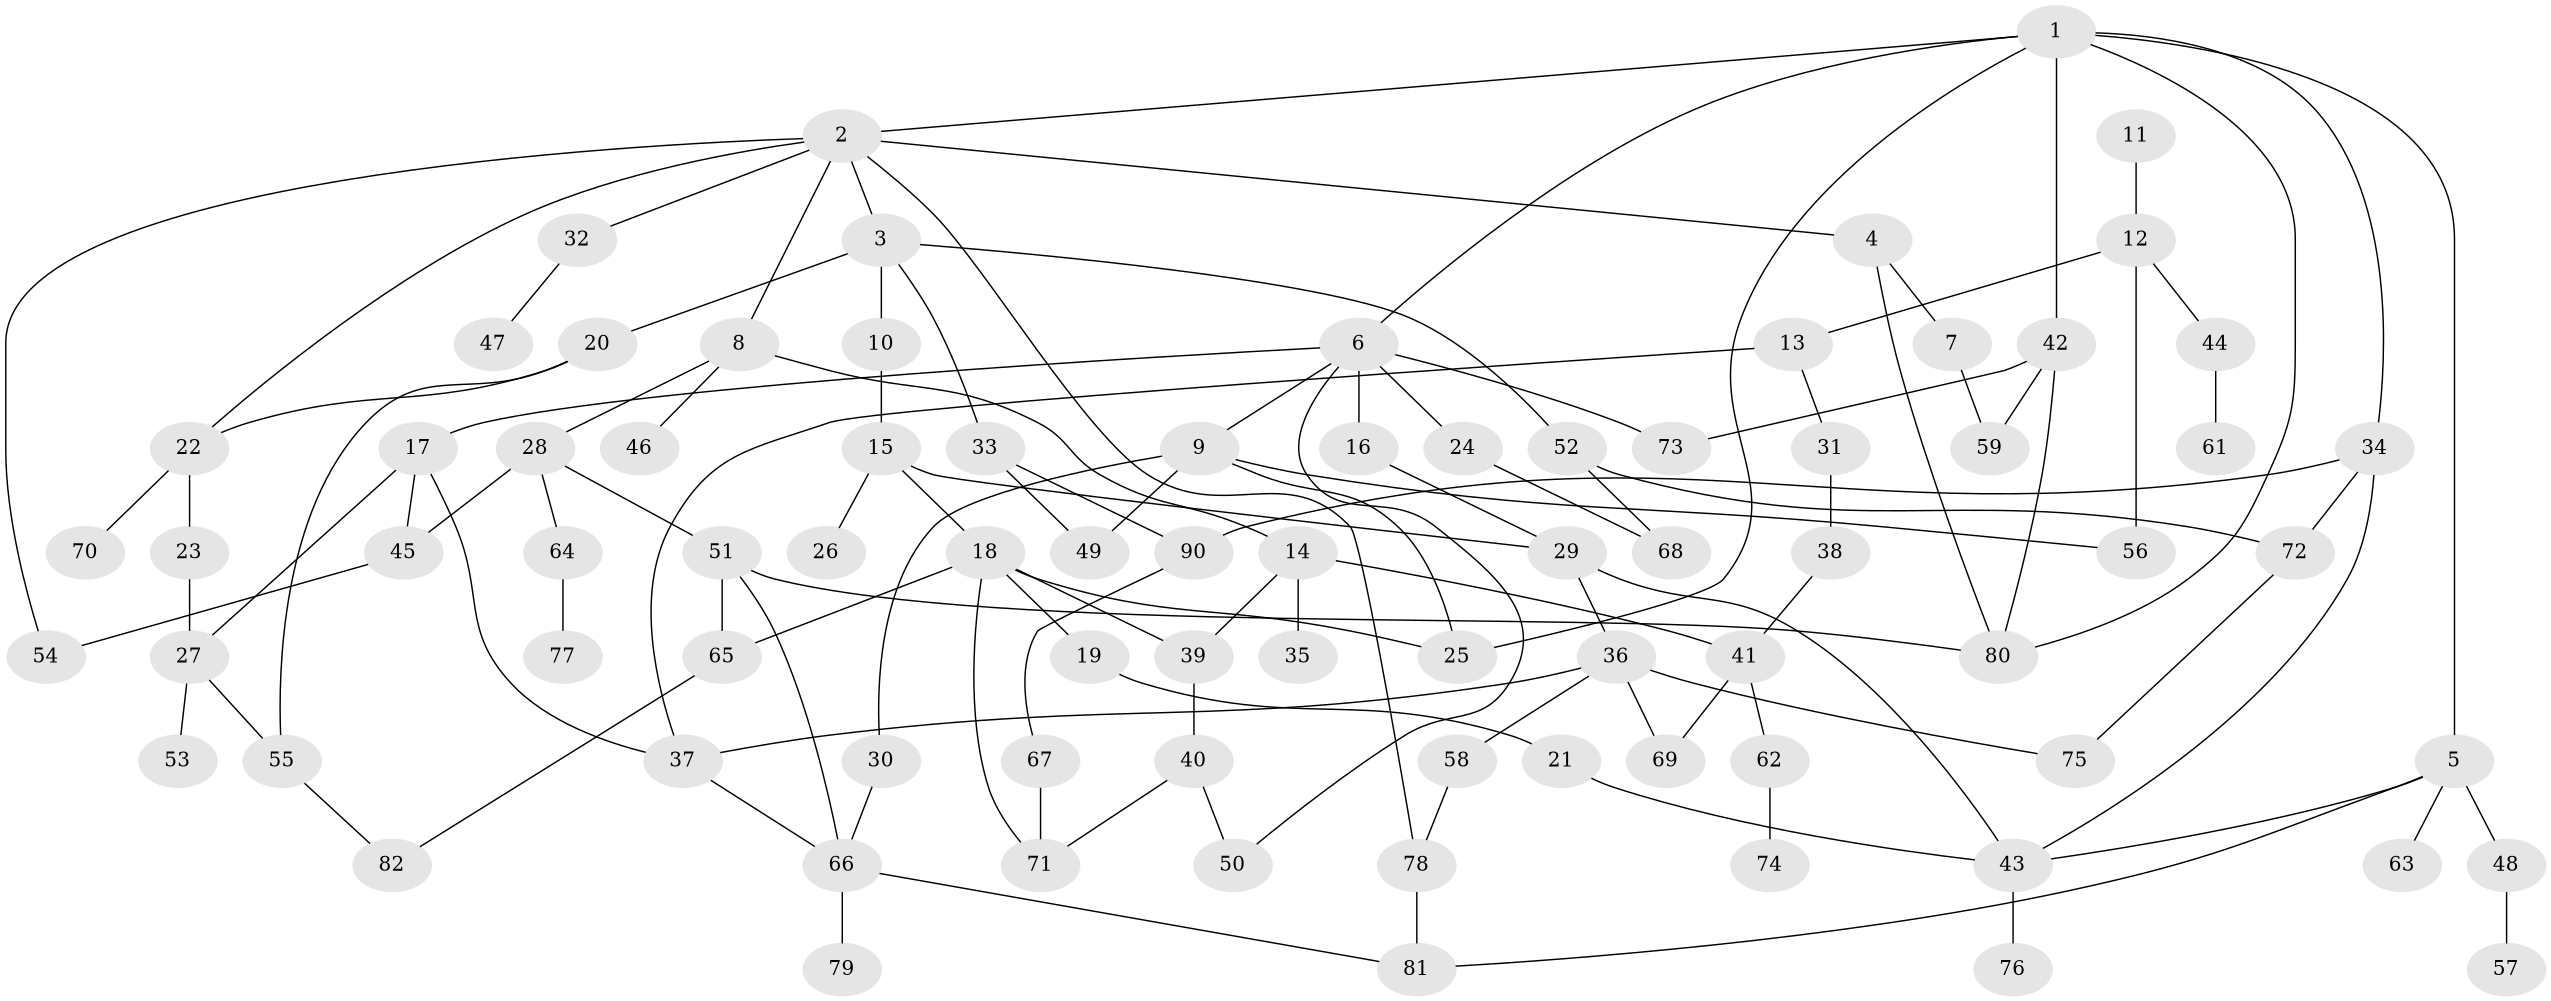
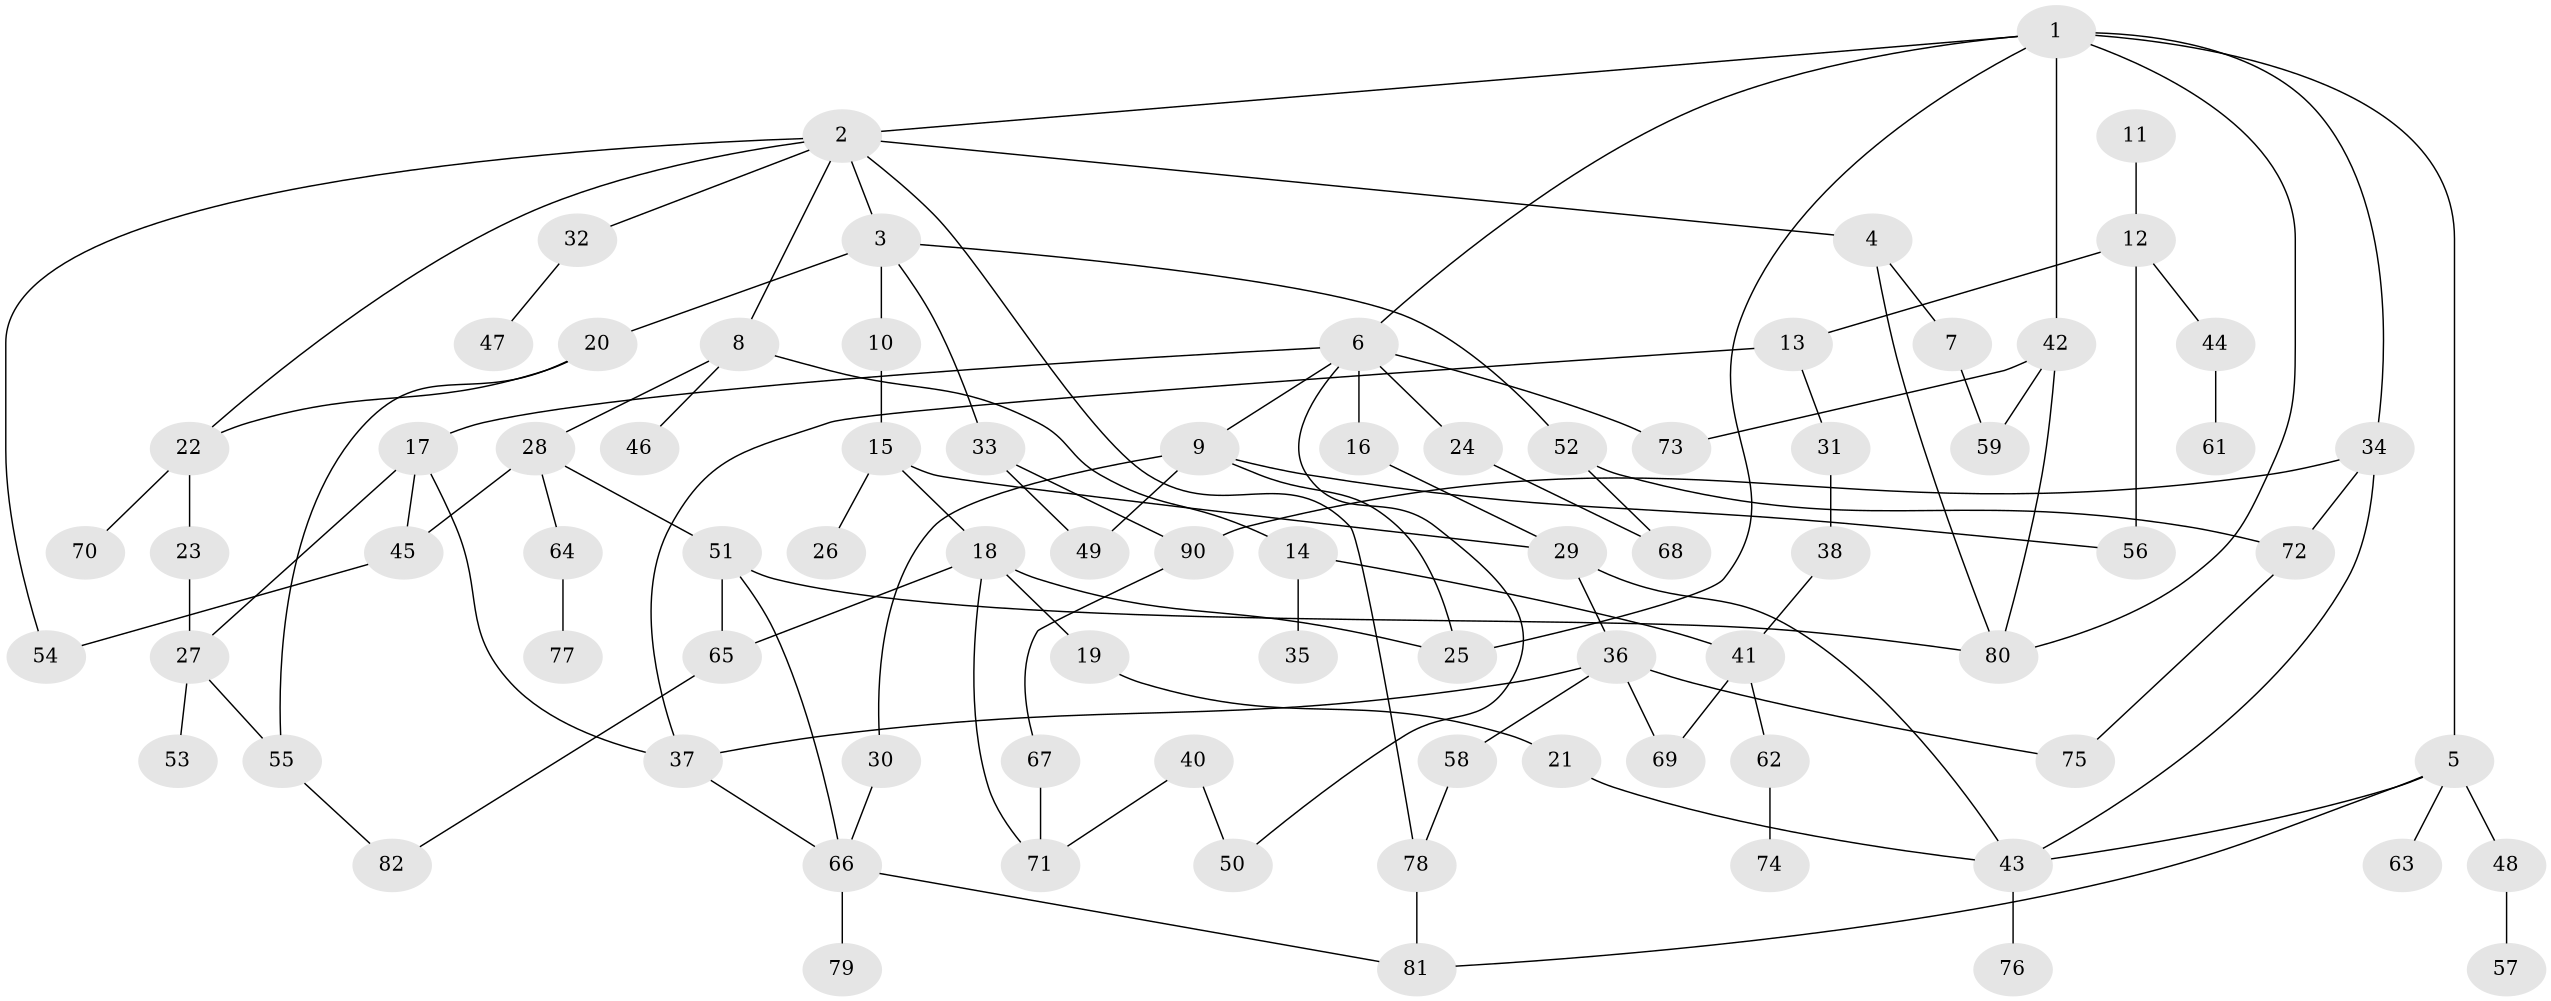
node "39": removed
